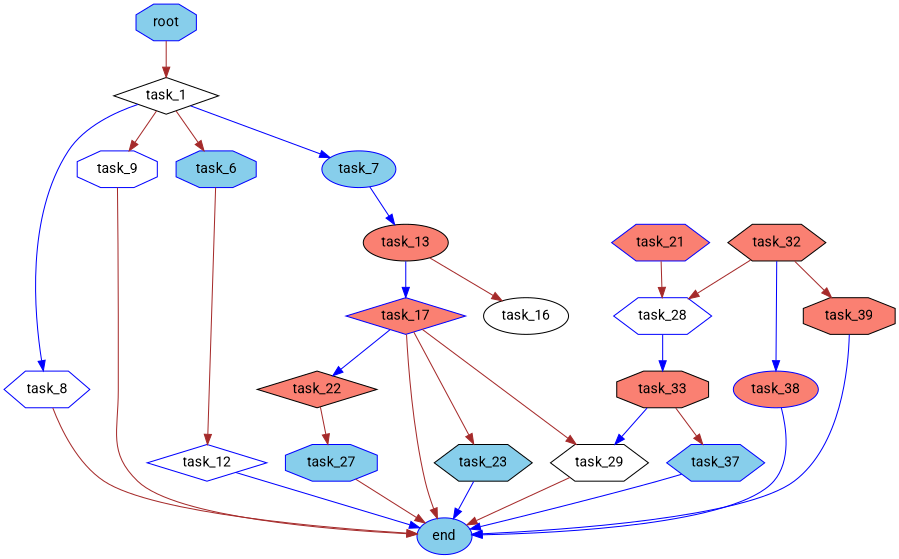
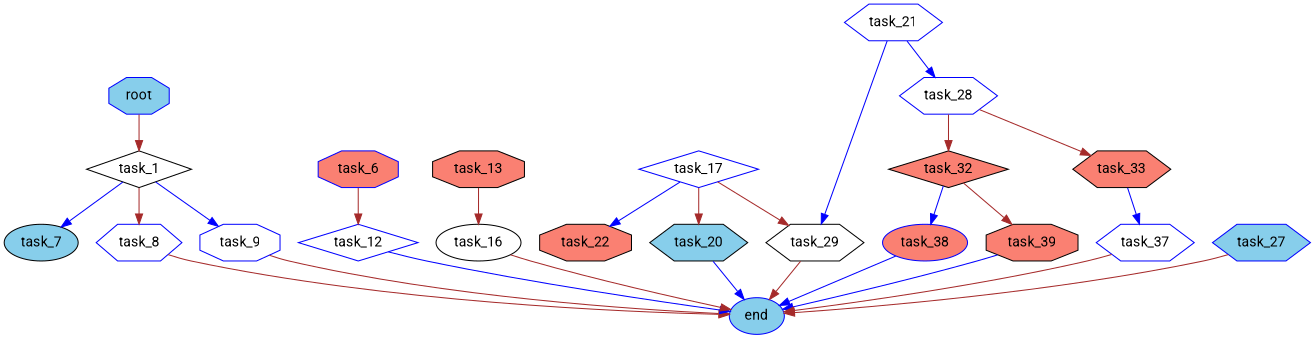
edge "task_1" -> "task_9": color brown -> blue
edge "task_1" -> "task_6": removed
node "task_6": fillcolor skyblue -> salmon
node "task_7": color blue -> black
edge "task_7" -> "task_13": removed
edge "task_1" -> "task_8": color blue -> brown
node "task_13": shape ellipse -> octagon
node "task_21": fillcolor salmon -> white
node "task_32": shape hexagon -> diamond
edge "task_13" -> "task_17": removed
edge "task_21" -> "task_28": color brown -> blue
edge "task_32" -> "task_28": reversed
node "task_17": fillcolor salmon -> white
edge "task_28" -> "task_33": color blue -> brown
node "task_22": shape diamond -> octagon
node "task_33": shape octagon -> hexagon
edge "task_22" -> "task_27": removed
edge "task_33" -> "task_29": now "task_21" -> "task_29"
edge "task_33" -> "task_37": color brown -> blue
edge "task_17" -> "end": now "task_16" -> "end"
node "task_27": shape octagon -> hexagon
node "task_23": label "task_23" -> "task_20"
node "task_37": fillcolor skyblue -> white
edge "task_37" -> "end": color blue -> brown
